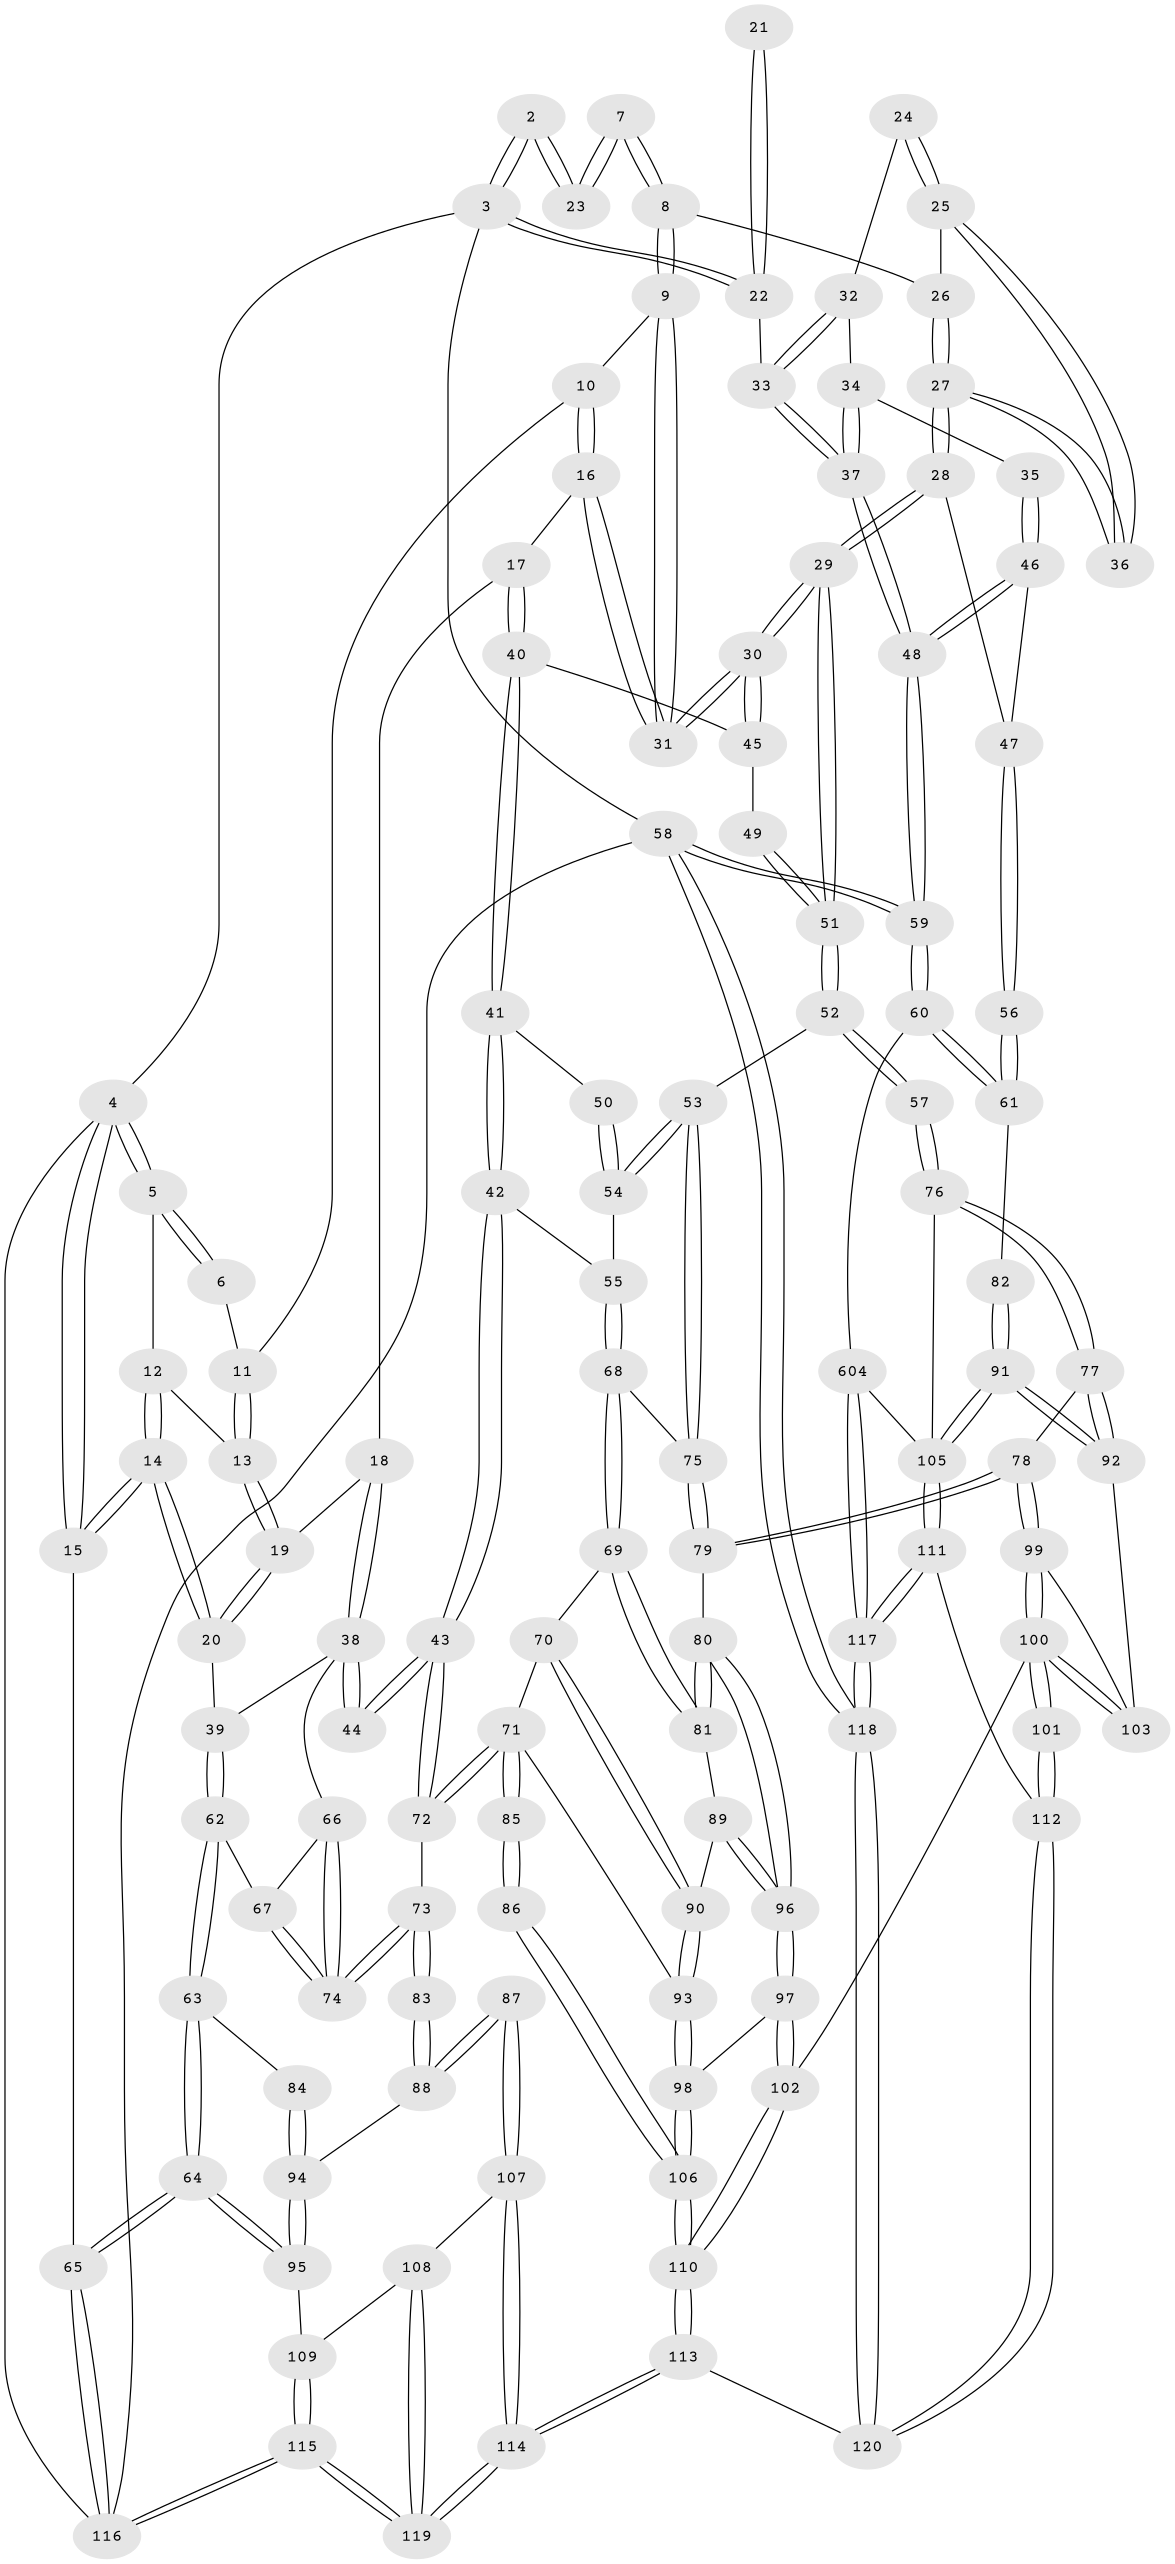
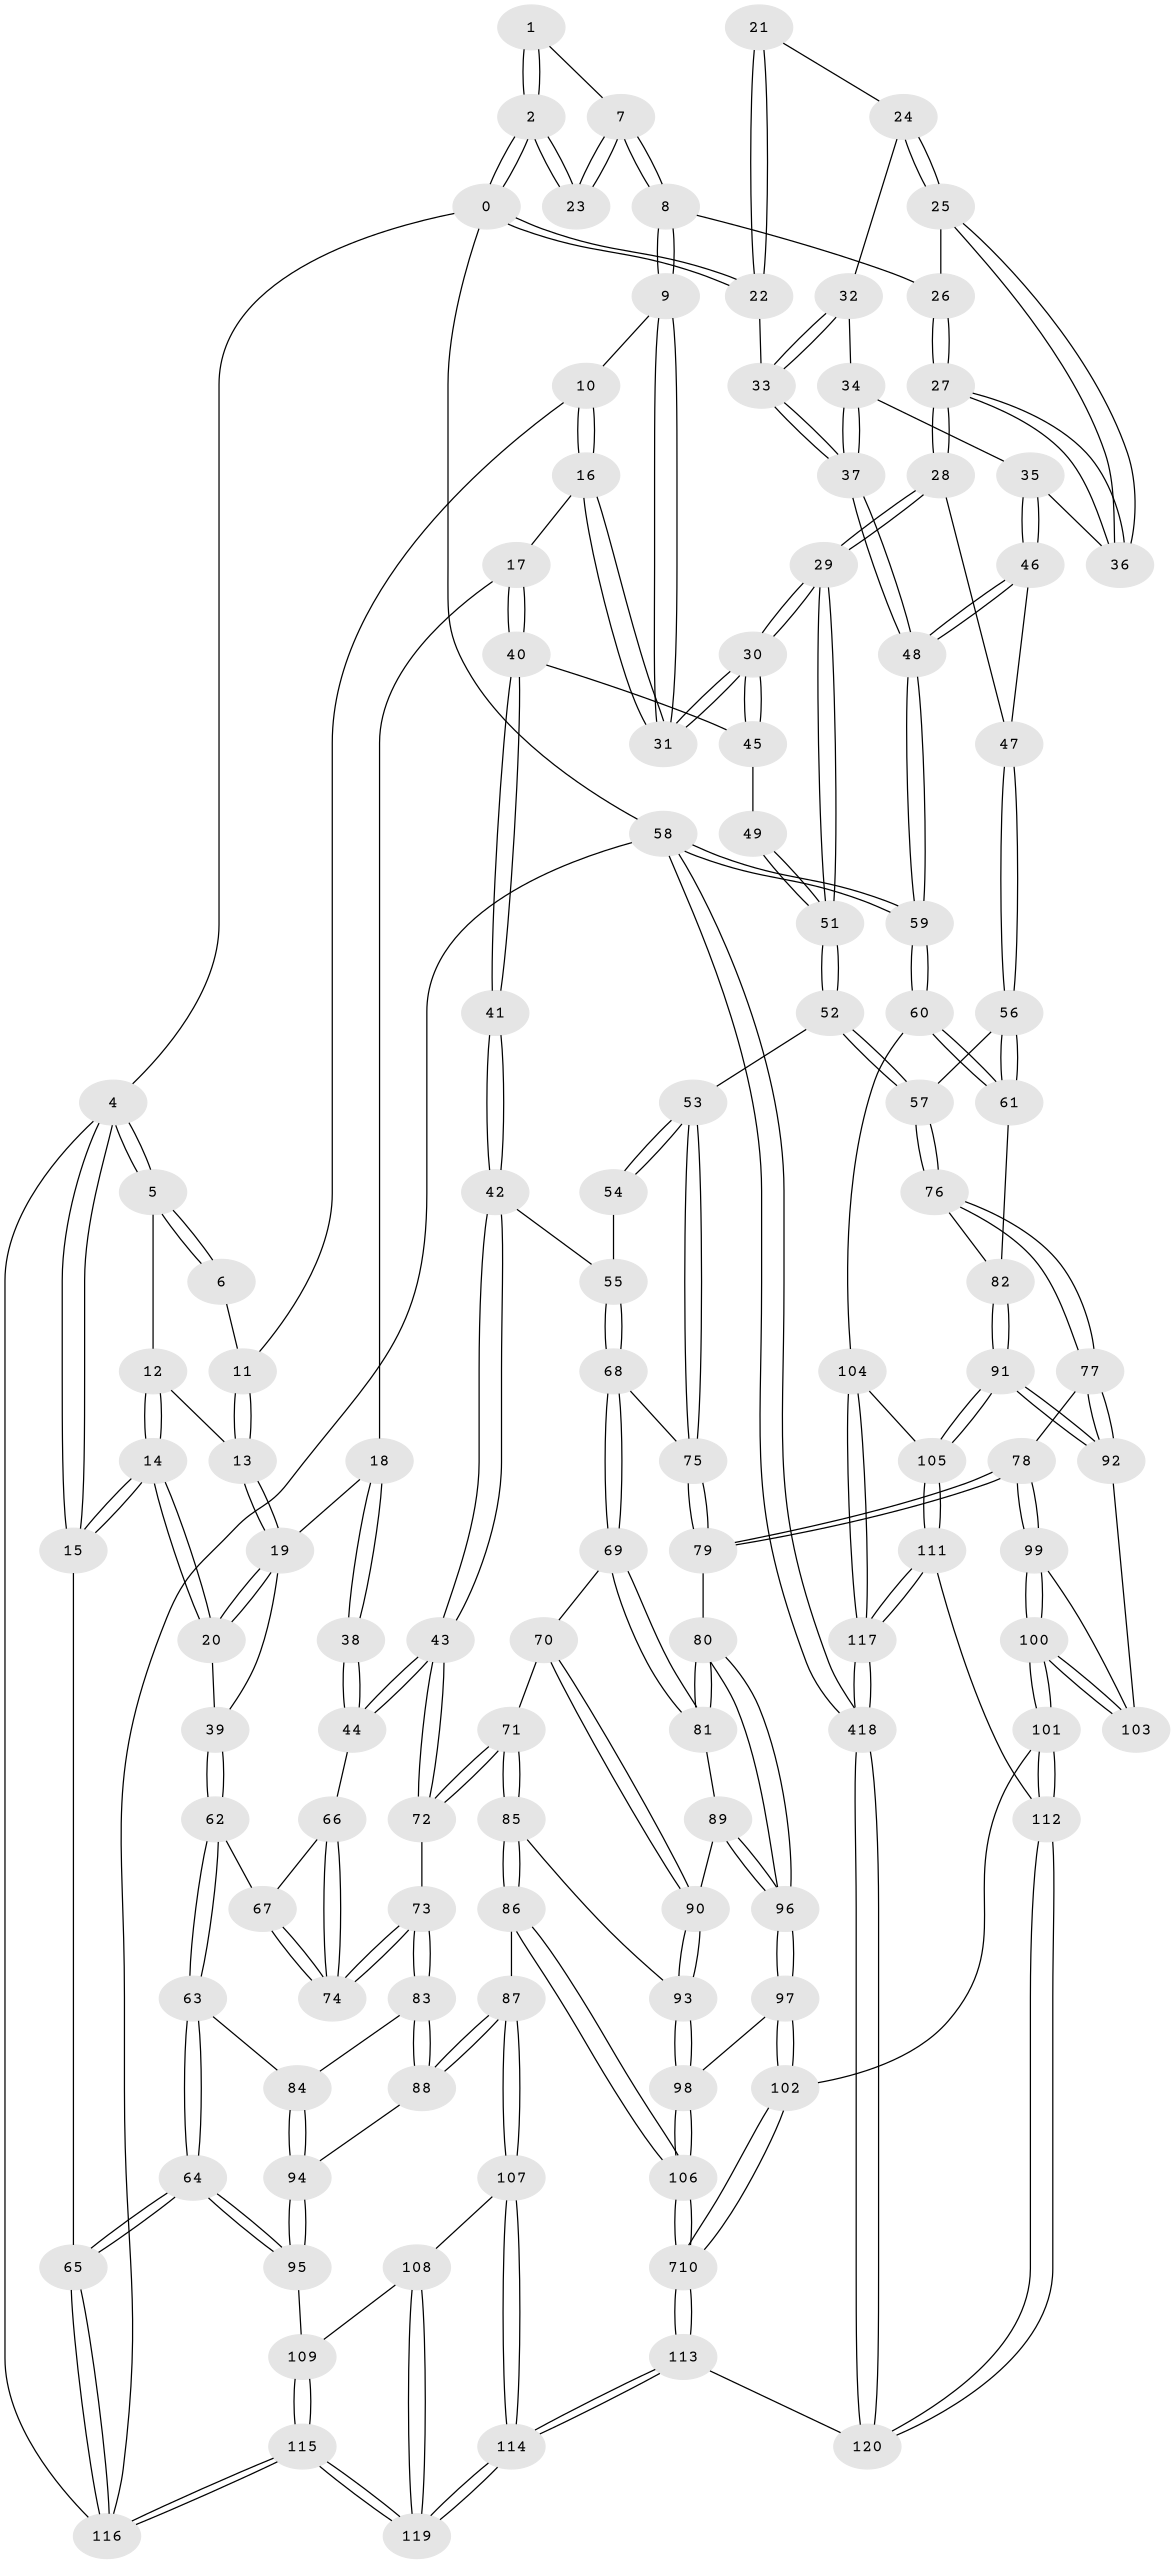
node "1": added
edge "21" -- "24": added
node "3": label "3" -> "0"
edge "35" -- "36": added
edge "56" -- "57": added
node "50": removed
edge "76" -- "105": now "76" -- "82"
node "604": label "604" -> "104"
edge "38" -- "39": now "19" -- "39"
edge "38" -- "66": now "44" -- "66"
node "118": label "118" -> "418"
edge "71" -- "93": now "85" -- "93"
edge "100" -- "102": now "101" -- "102"
edge "86" -- "87": added
edge "83" -- "84": added
node "110": label "110" -> "710"
